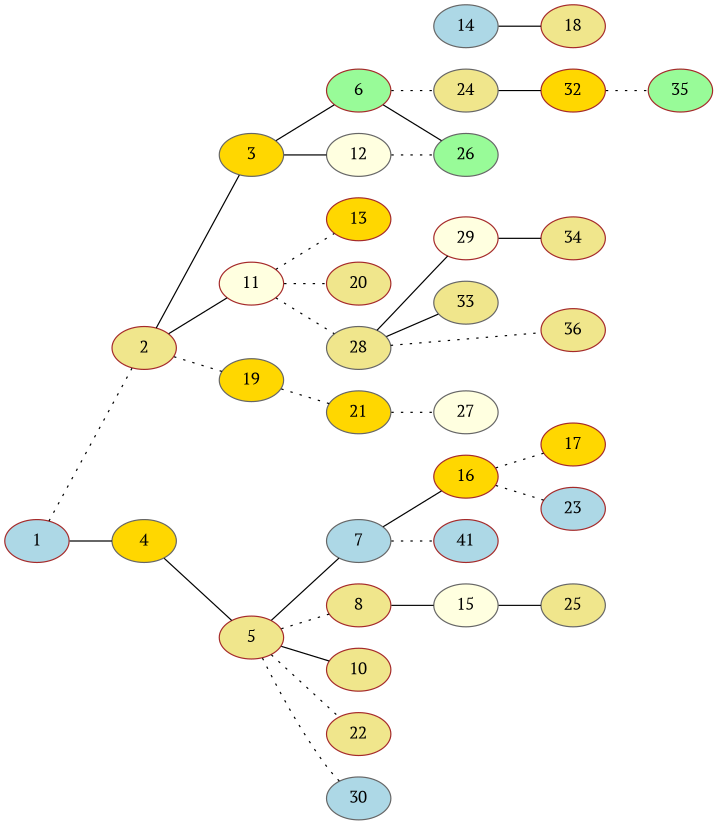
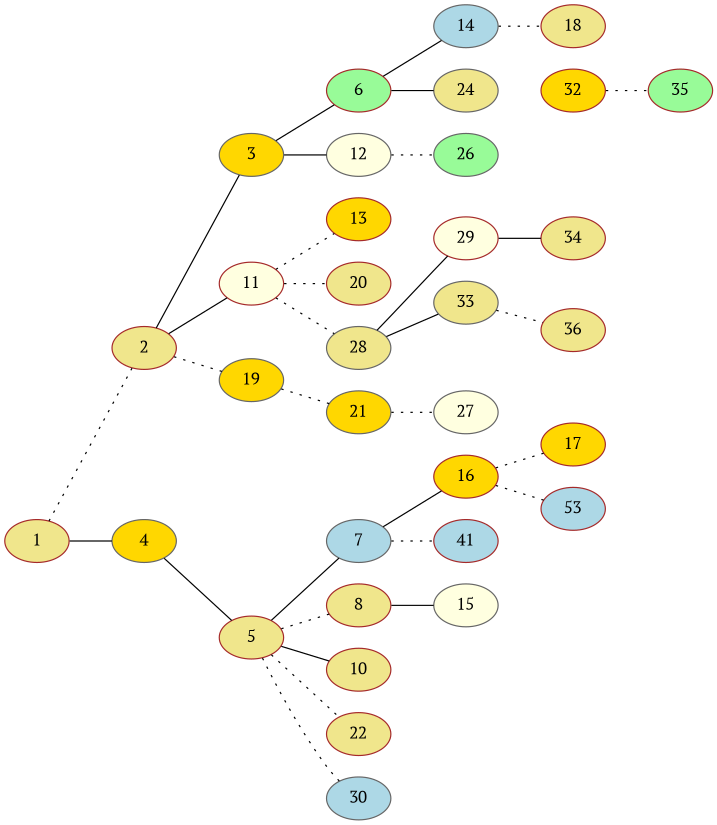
edge "14" -- "18": style solid -> dotted
edge "6" -- "24": style dotted -> solid
edge "24" -- "32": removed
edge "6" -- "26": now "6" -- "14"
edge "36" -- "28": now "36" -- "33"
node "23": label "23" -> "53"
node "1": fillcolor lightblue -> khaki
node "25": removed
